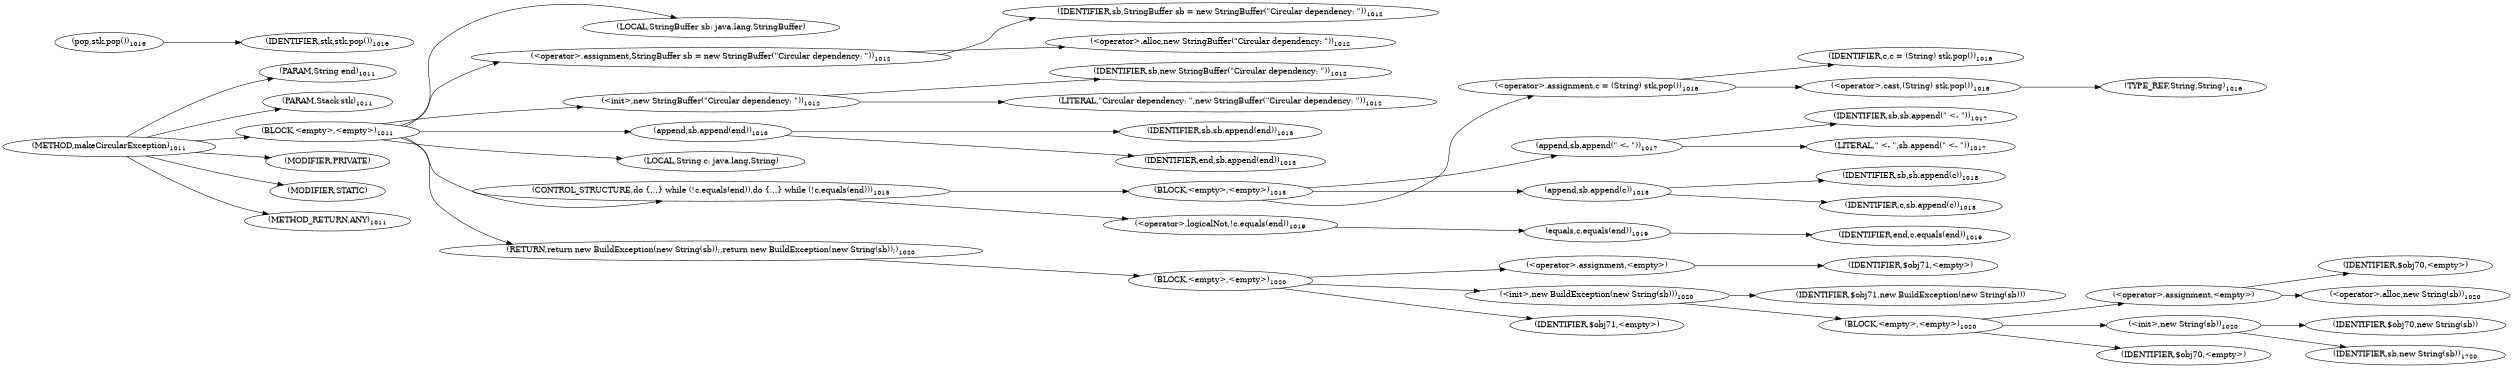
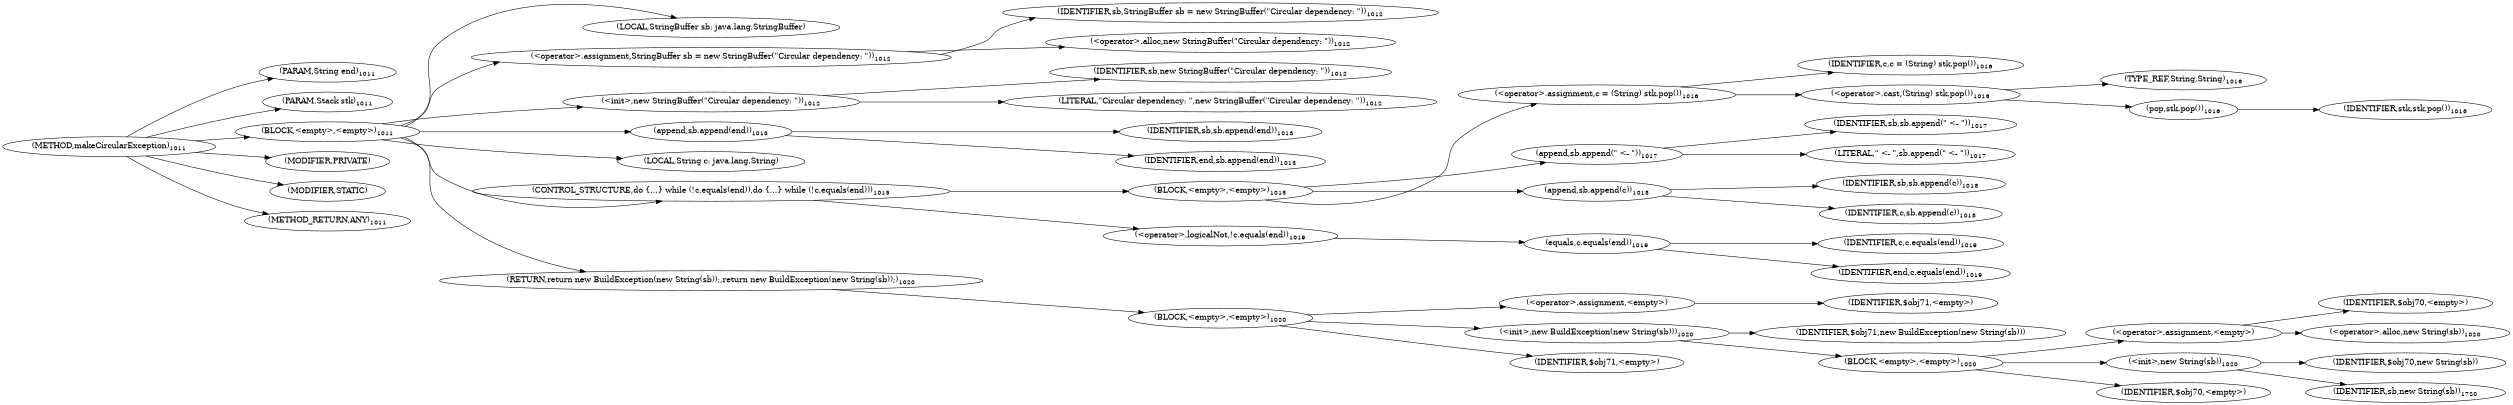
edge "(<operator>.cast,(String) stk.pop())" -> "(pop,stk.pop())": added
node "(IDENTIFIER,c,c.equals(end))": added
